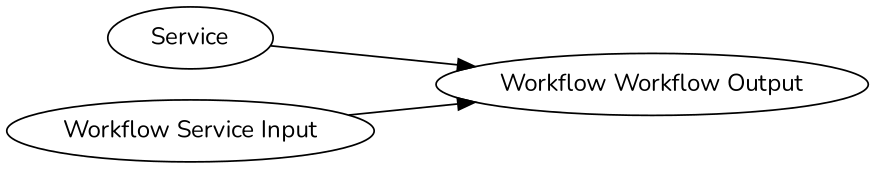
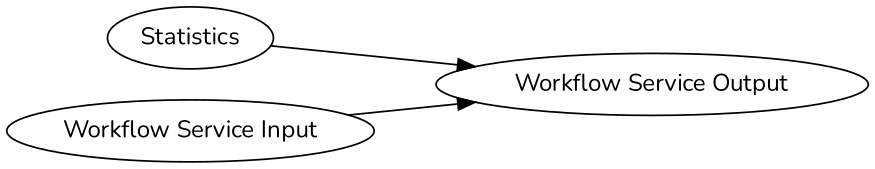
node "Service": label "Service" -> "Statistics"
node "Workflow Workflow Output": label "Workflow Workflow Output" -> "Workflow Service Output"
